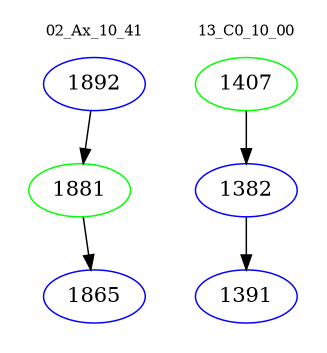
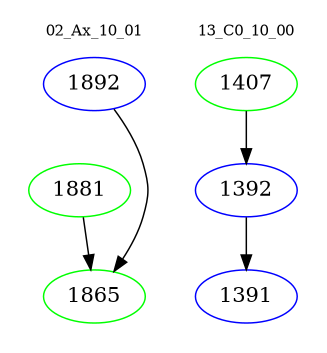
cluster "02_Ax_10_41": label "02_Ax_10_41" -> "02_Ax_10_01"
edge "1892" -> "1881": now "1892" -> "1865"
node "1382": label "1382" -> "1392"
node "1865": color blue -> green
